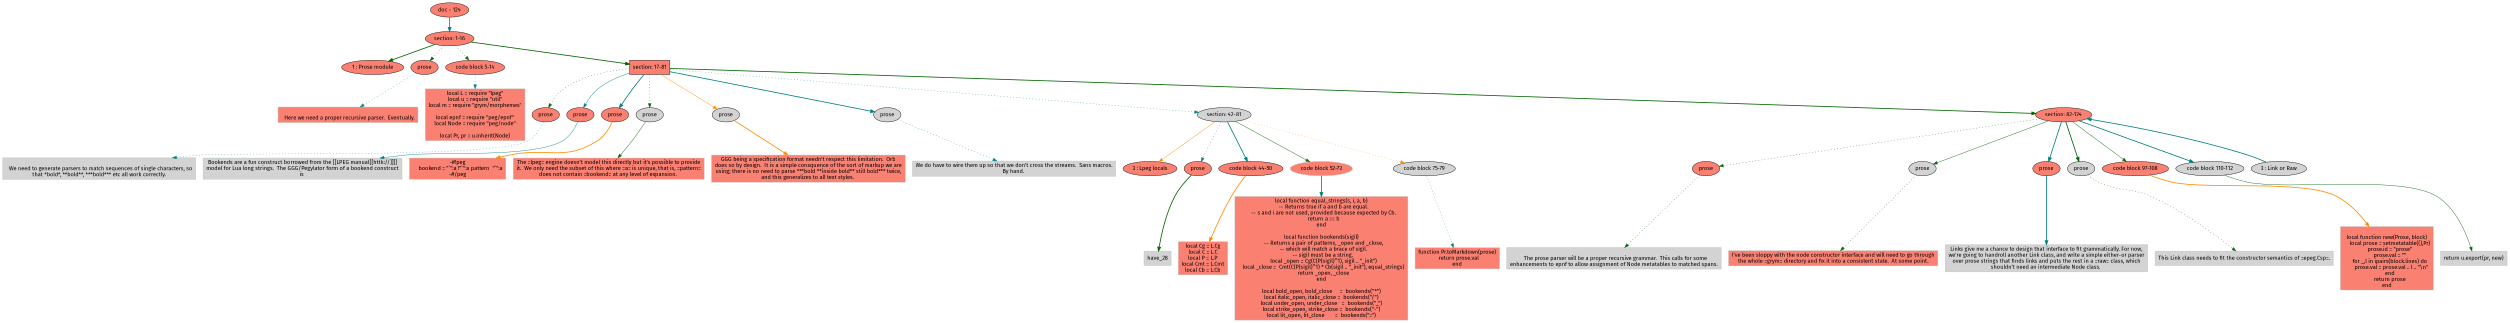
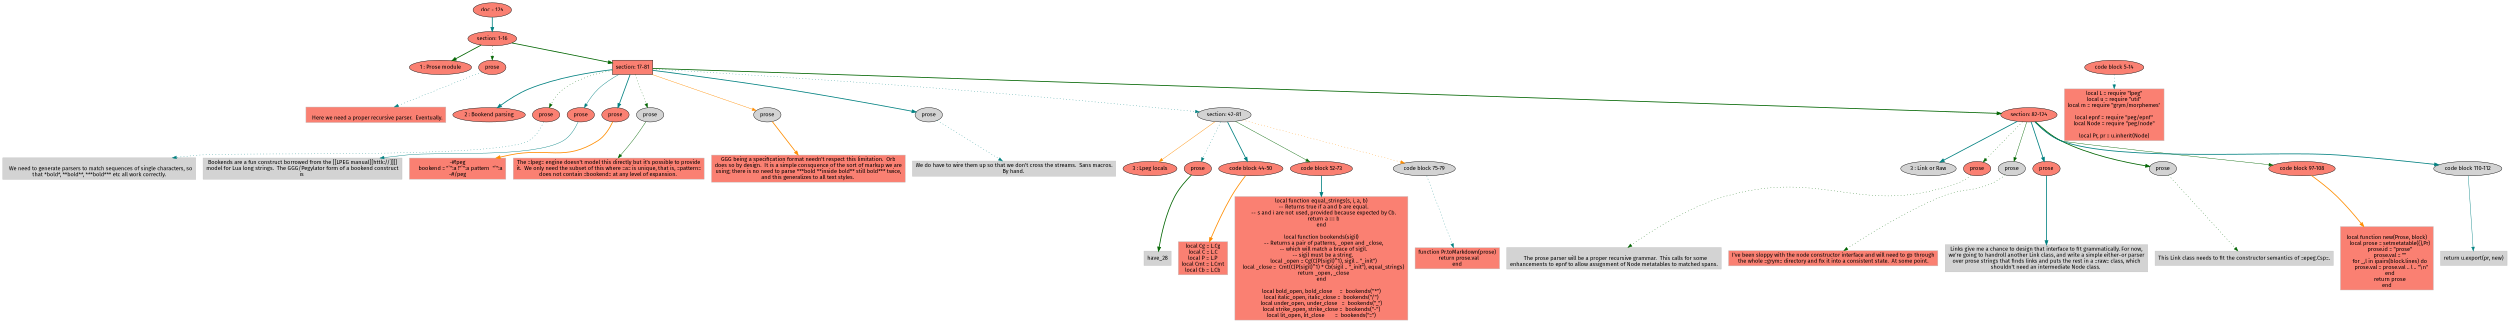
edge "section: 1-16" -> "code block 5-14": removed
node "2 : Bookend parsing": added
edge "3 : Link or Raw" -> "section: 82-124": reversed
node "code block 52-73": color Gray -> black
edge "code block 110-112" -> "return u.export(pr, new)": color darkgreen -> teal
